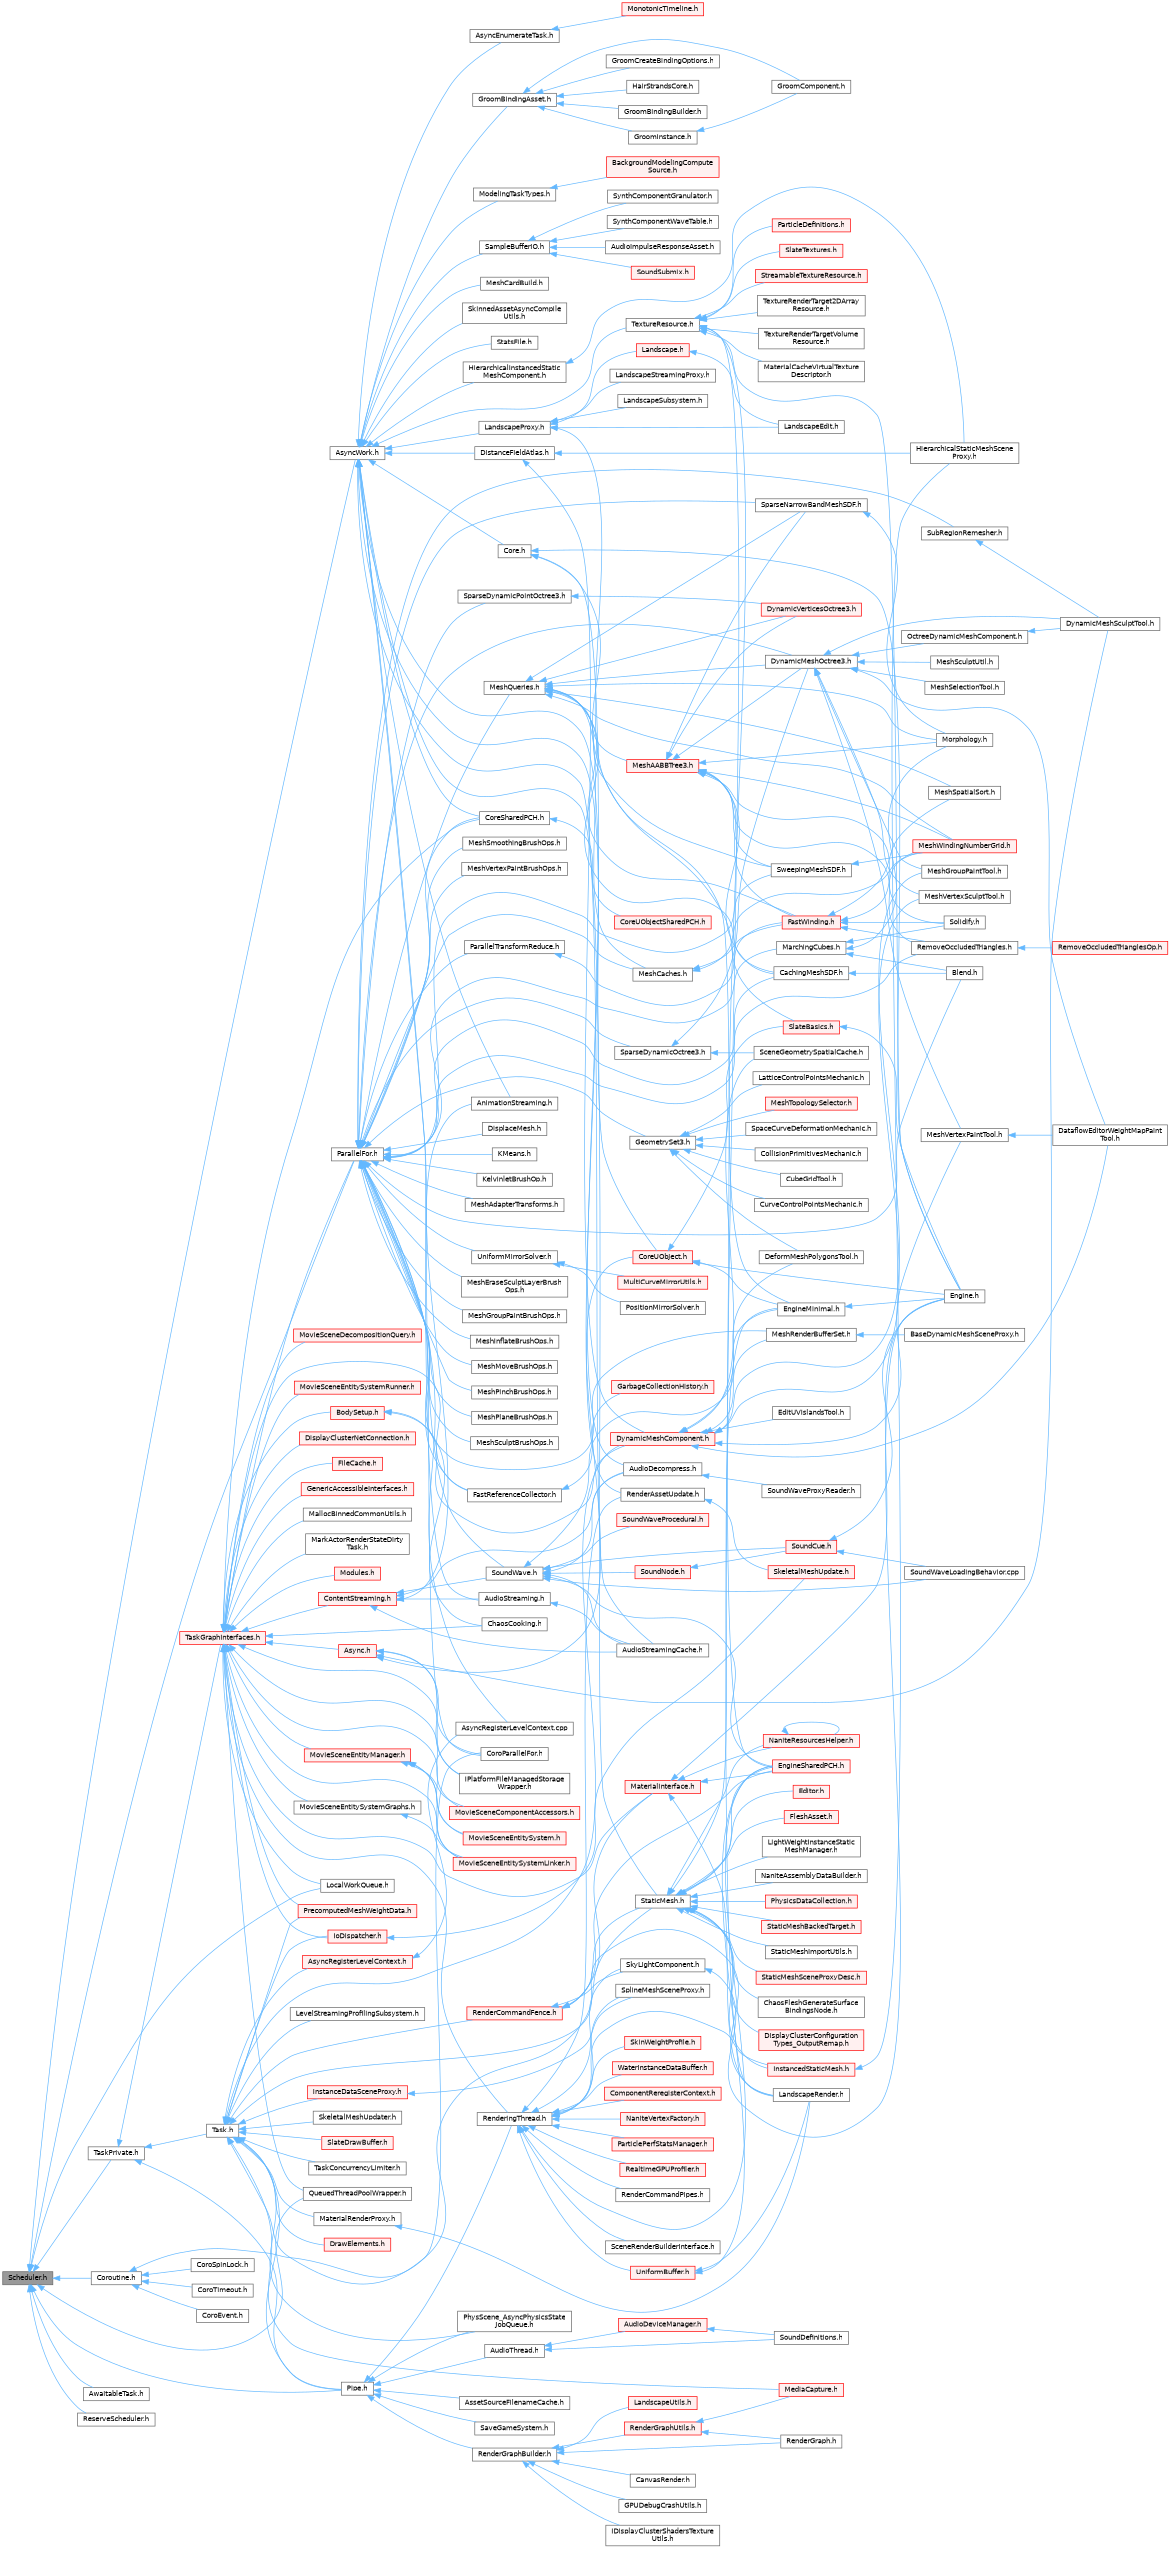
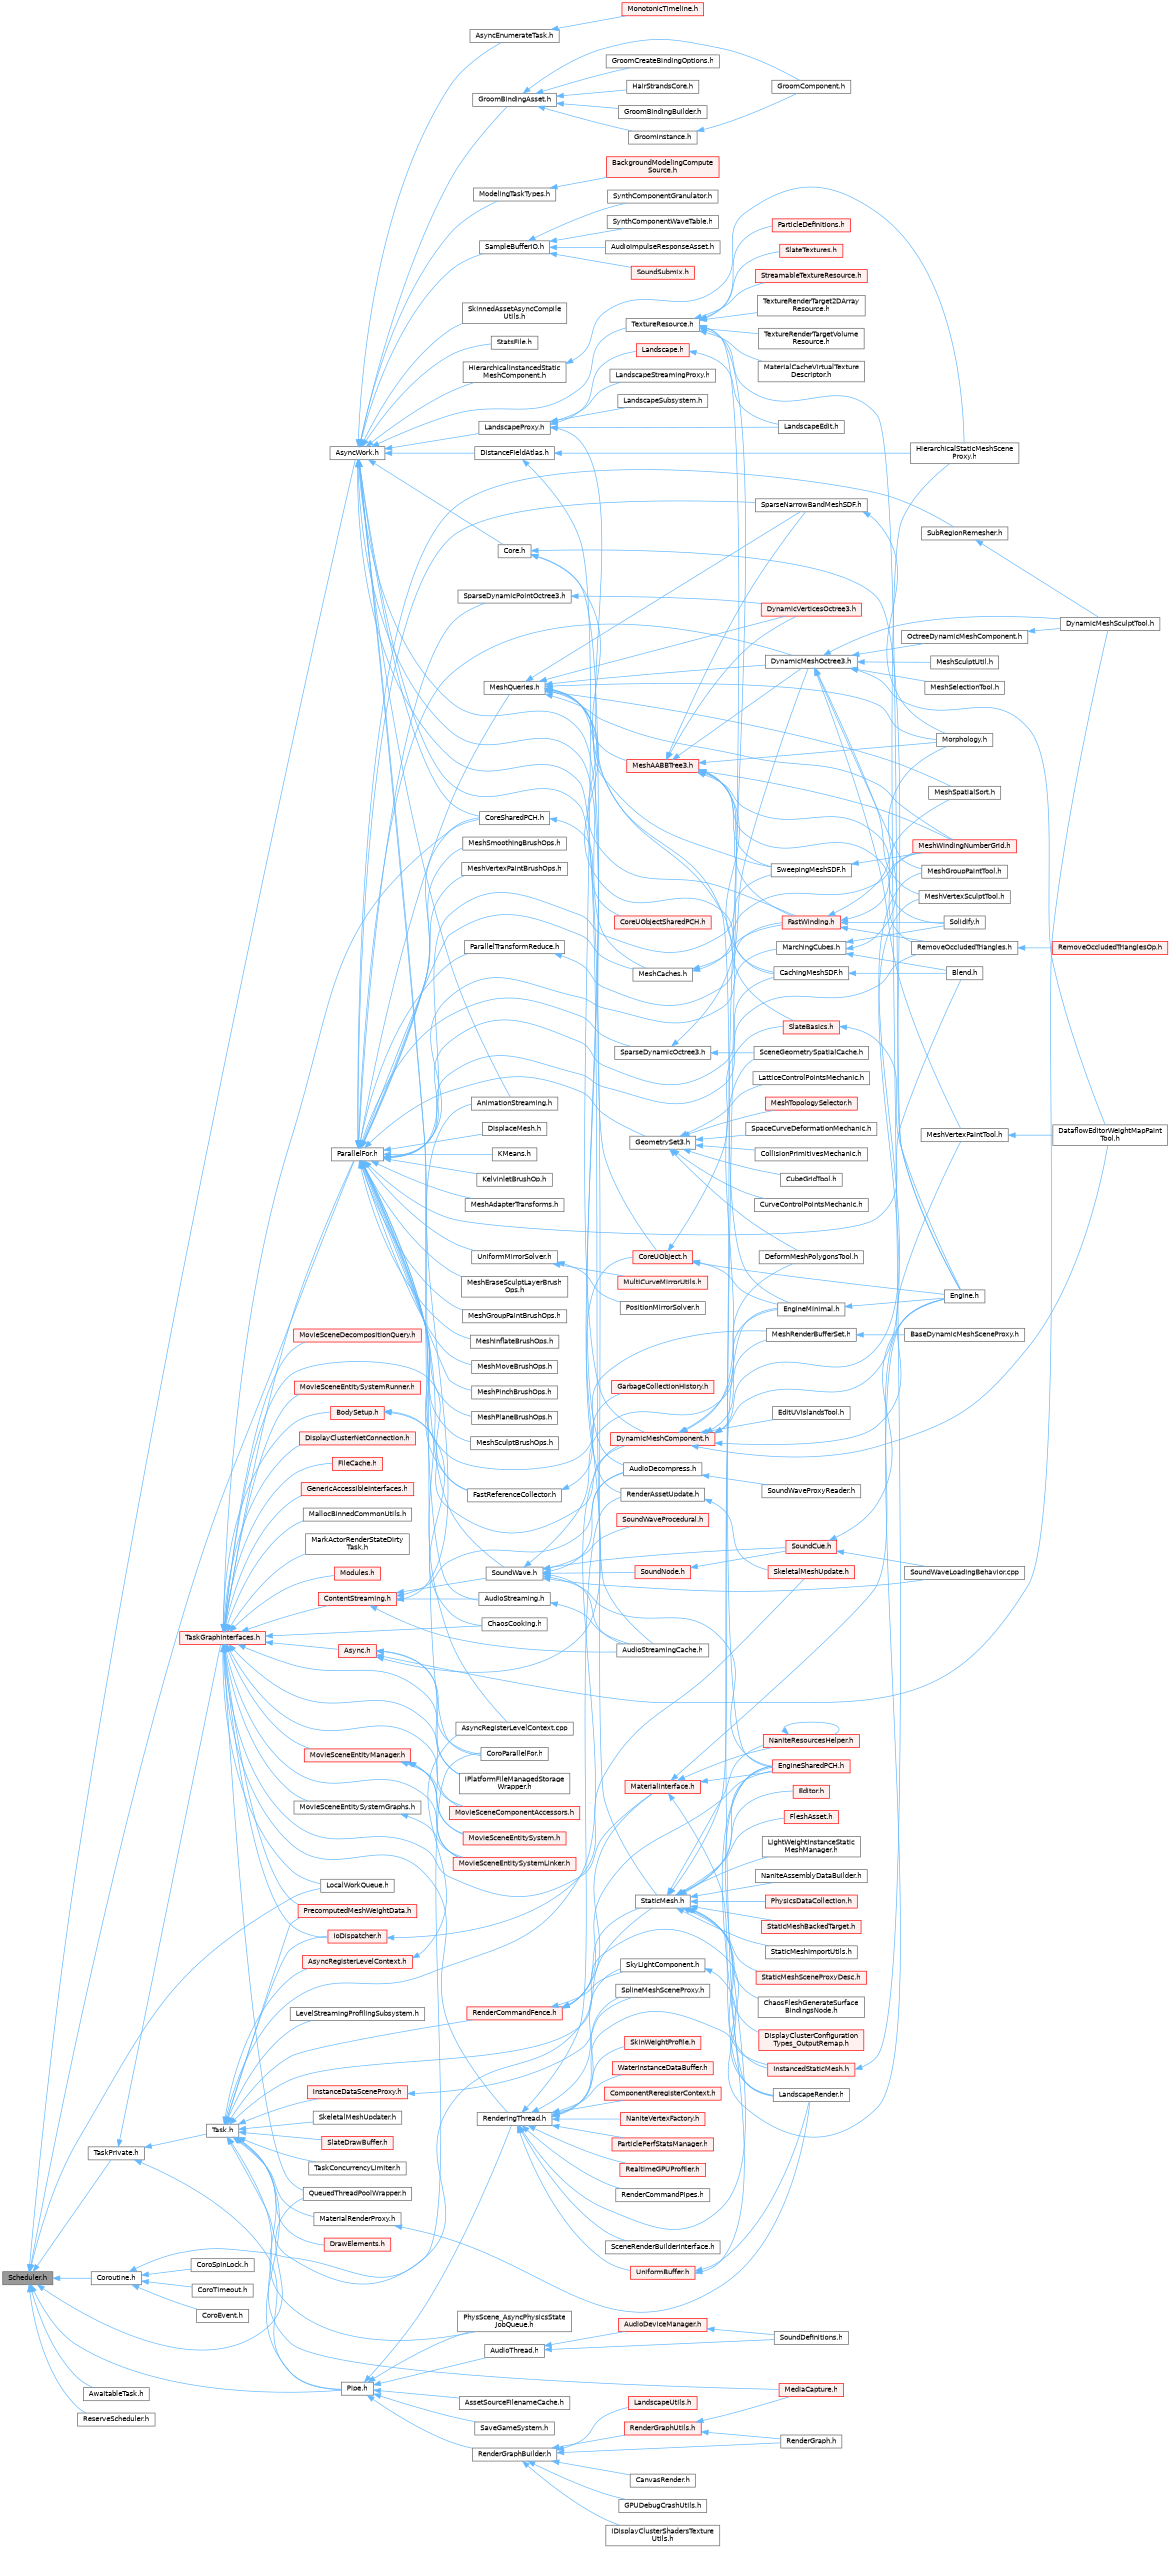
node "MeshCardBuild.h": removed
